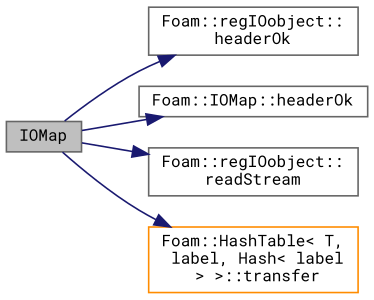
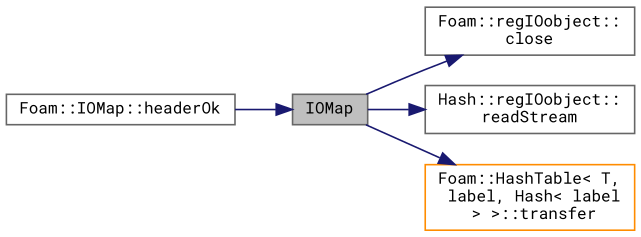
node "Foam::regIOobject:: headerOk": label "Foam::regIOobject:: headerOk" -> "Foam::regIOobject:: close"
edge "IOMap" -> "Foam::IOMap::headerOk": reversed
node "Foam::regIOobject:: readStream": label "Foam::regIOobject:: readStream" -> "Hash::regIOobject:: readStream"
